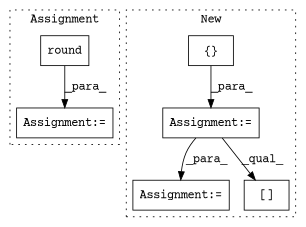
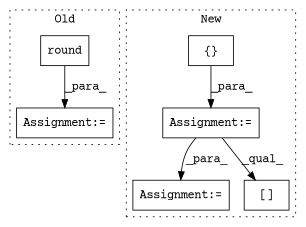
cluster "Assignment": label "Assignment" -> "Old"
